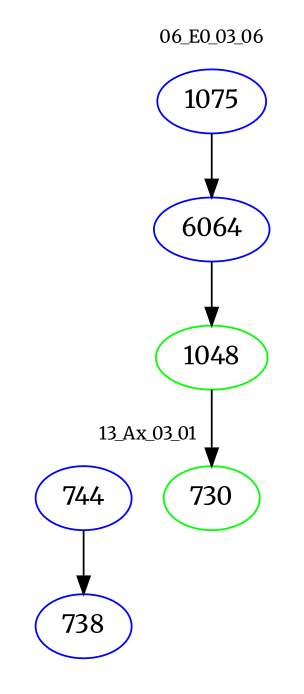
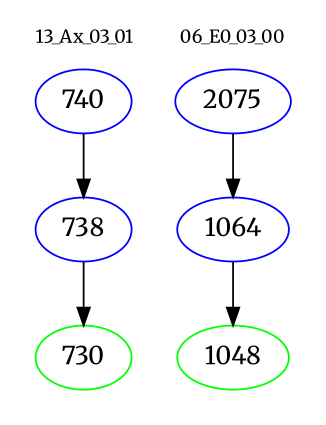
cluster "06_E0_03_06": label "06_E0_03_06" -> "06_E0_03_00"
node "1075": label "1075" -> "2075"
node "6064": label "6064" -> "1064"
edge "1048" -> "730": now "738" -> "730"
node "744": label "744" -> "740"
